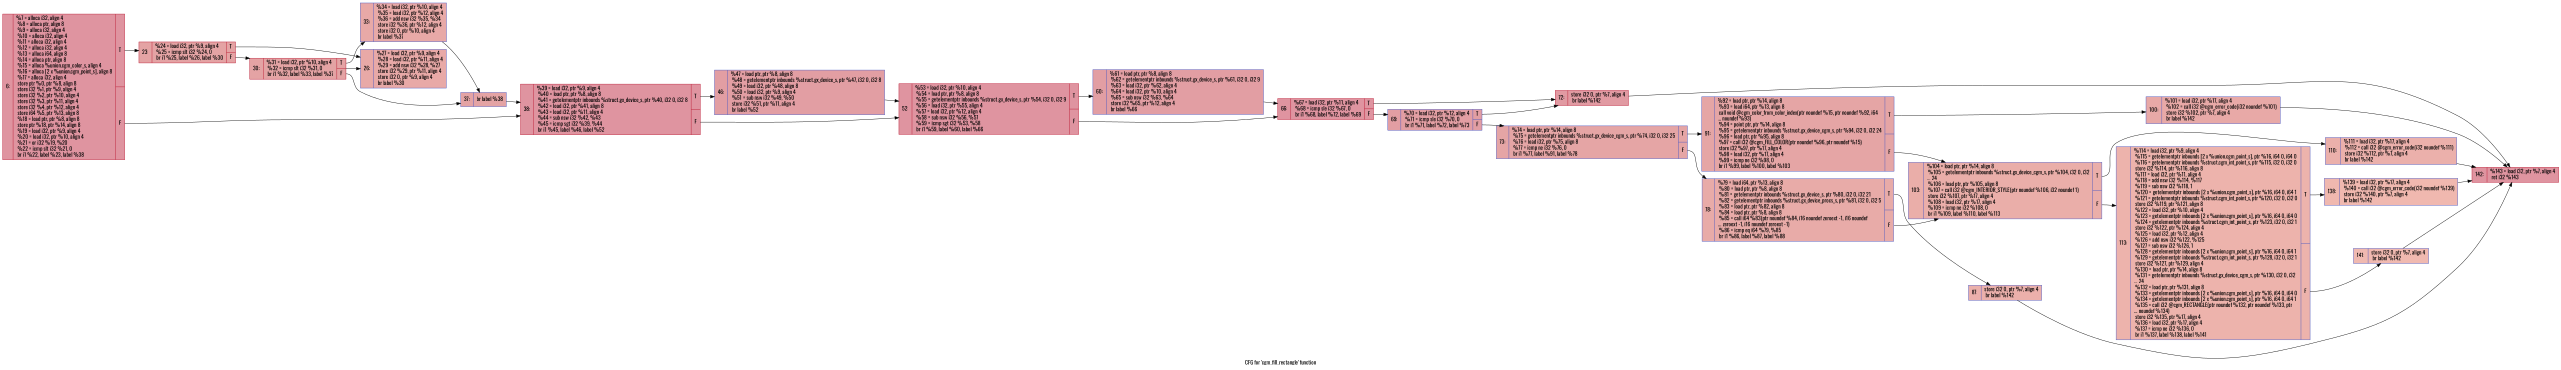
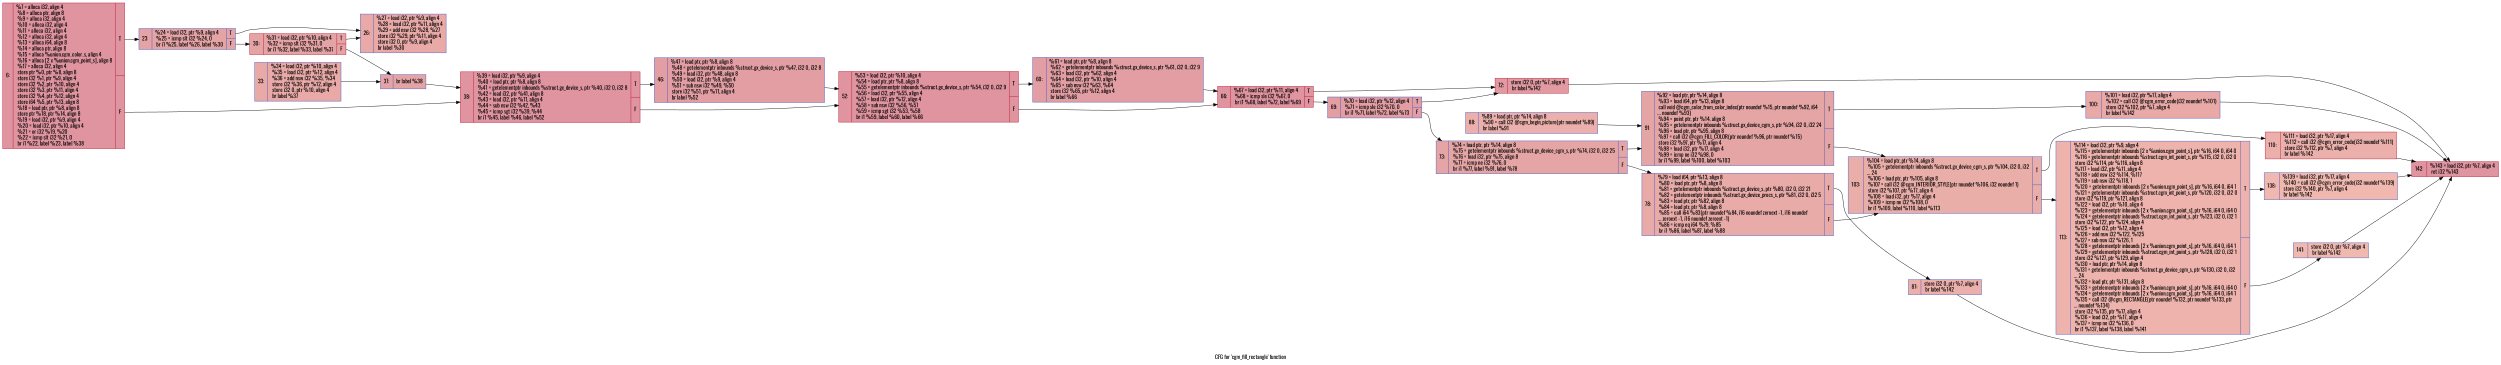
node "23:": color #b70d28ff -> #3d50c3ff
edge "30:" -> "33:": removed
node "88:": added
node "110:": color #3d50c3ff -> #b70d28ff
